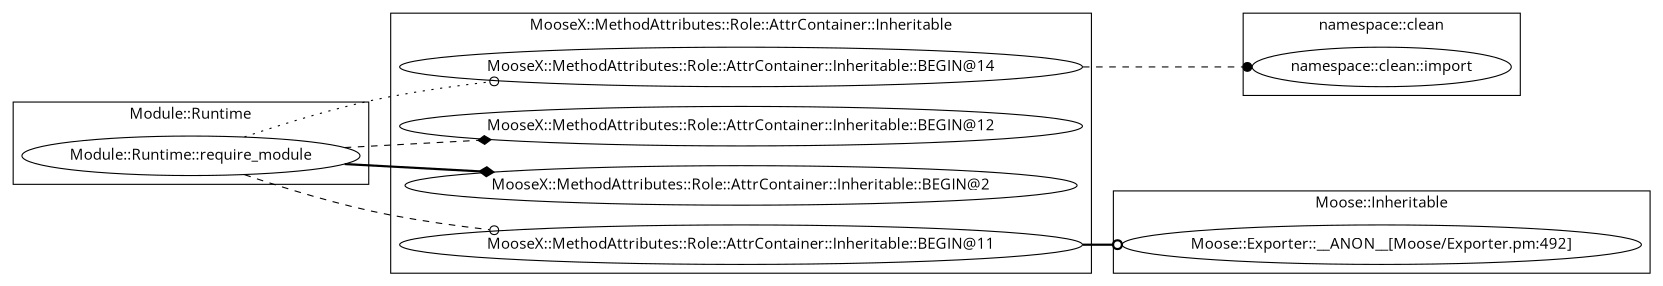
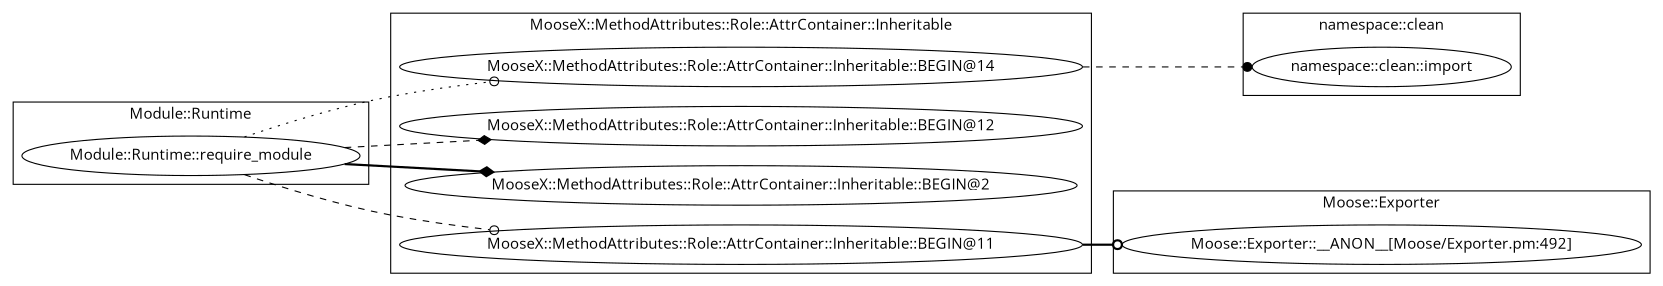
cluster "Moose::Inheritable": label "Moose::Inheritable" -> "Moose::Exporter"
